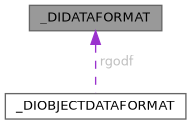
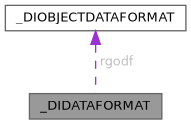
edge "_DIOBJECTDATAFORMAT" -> "_DIDATAFORMAT": reversed
